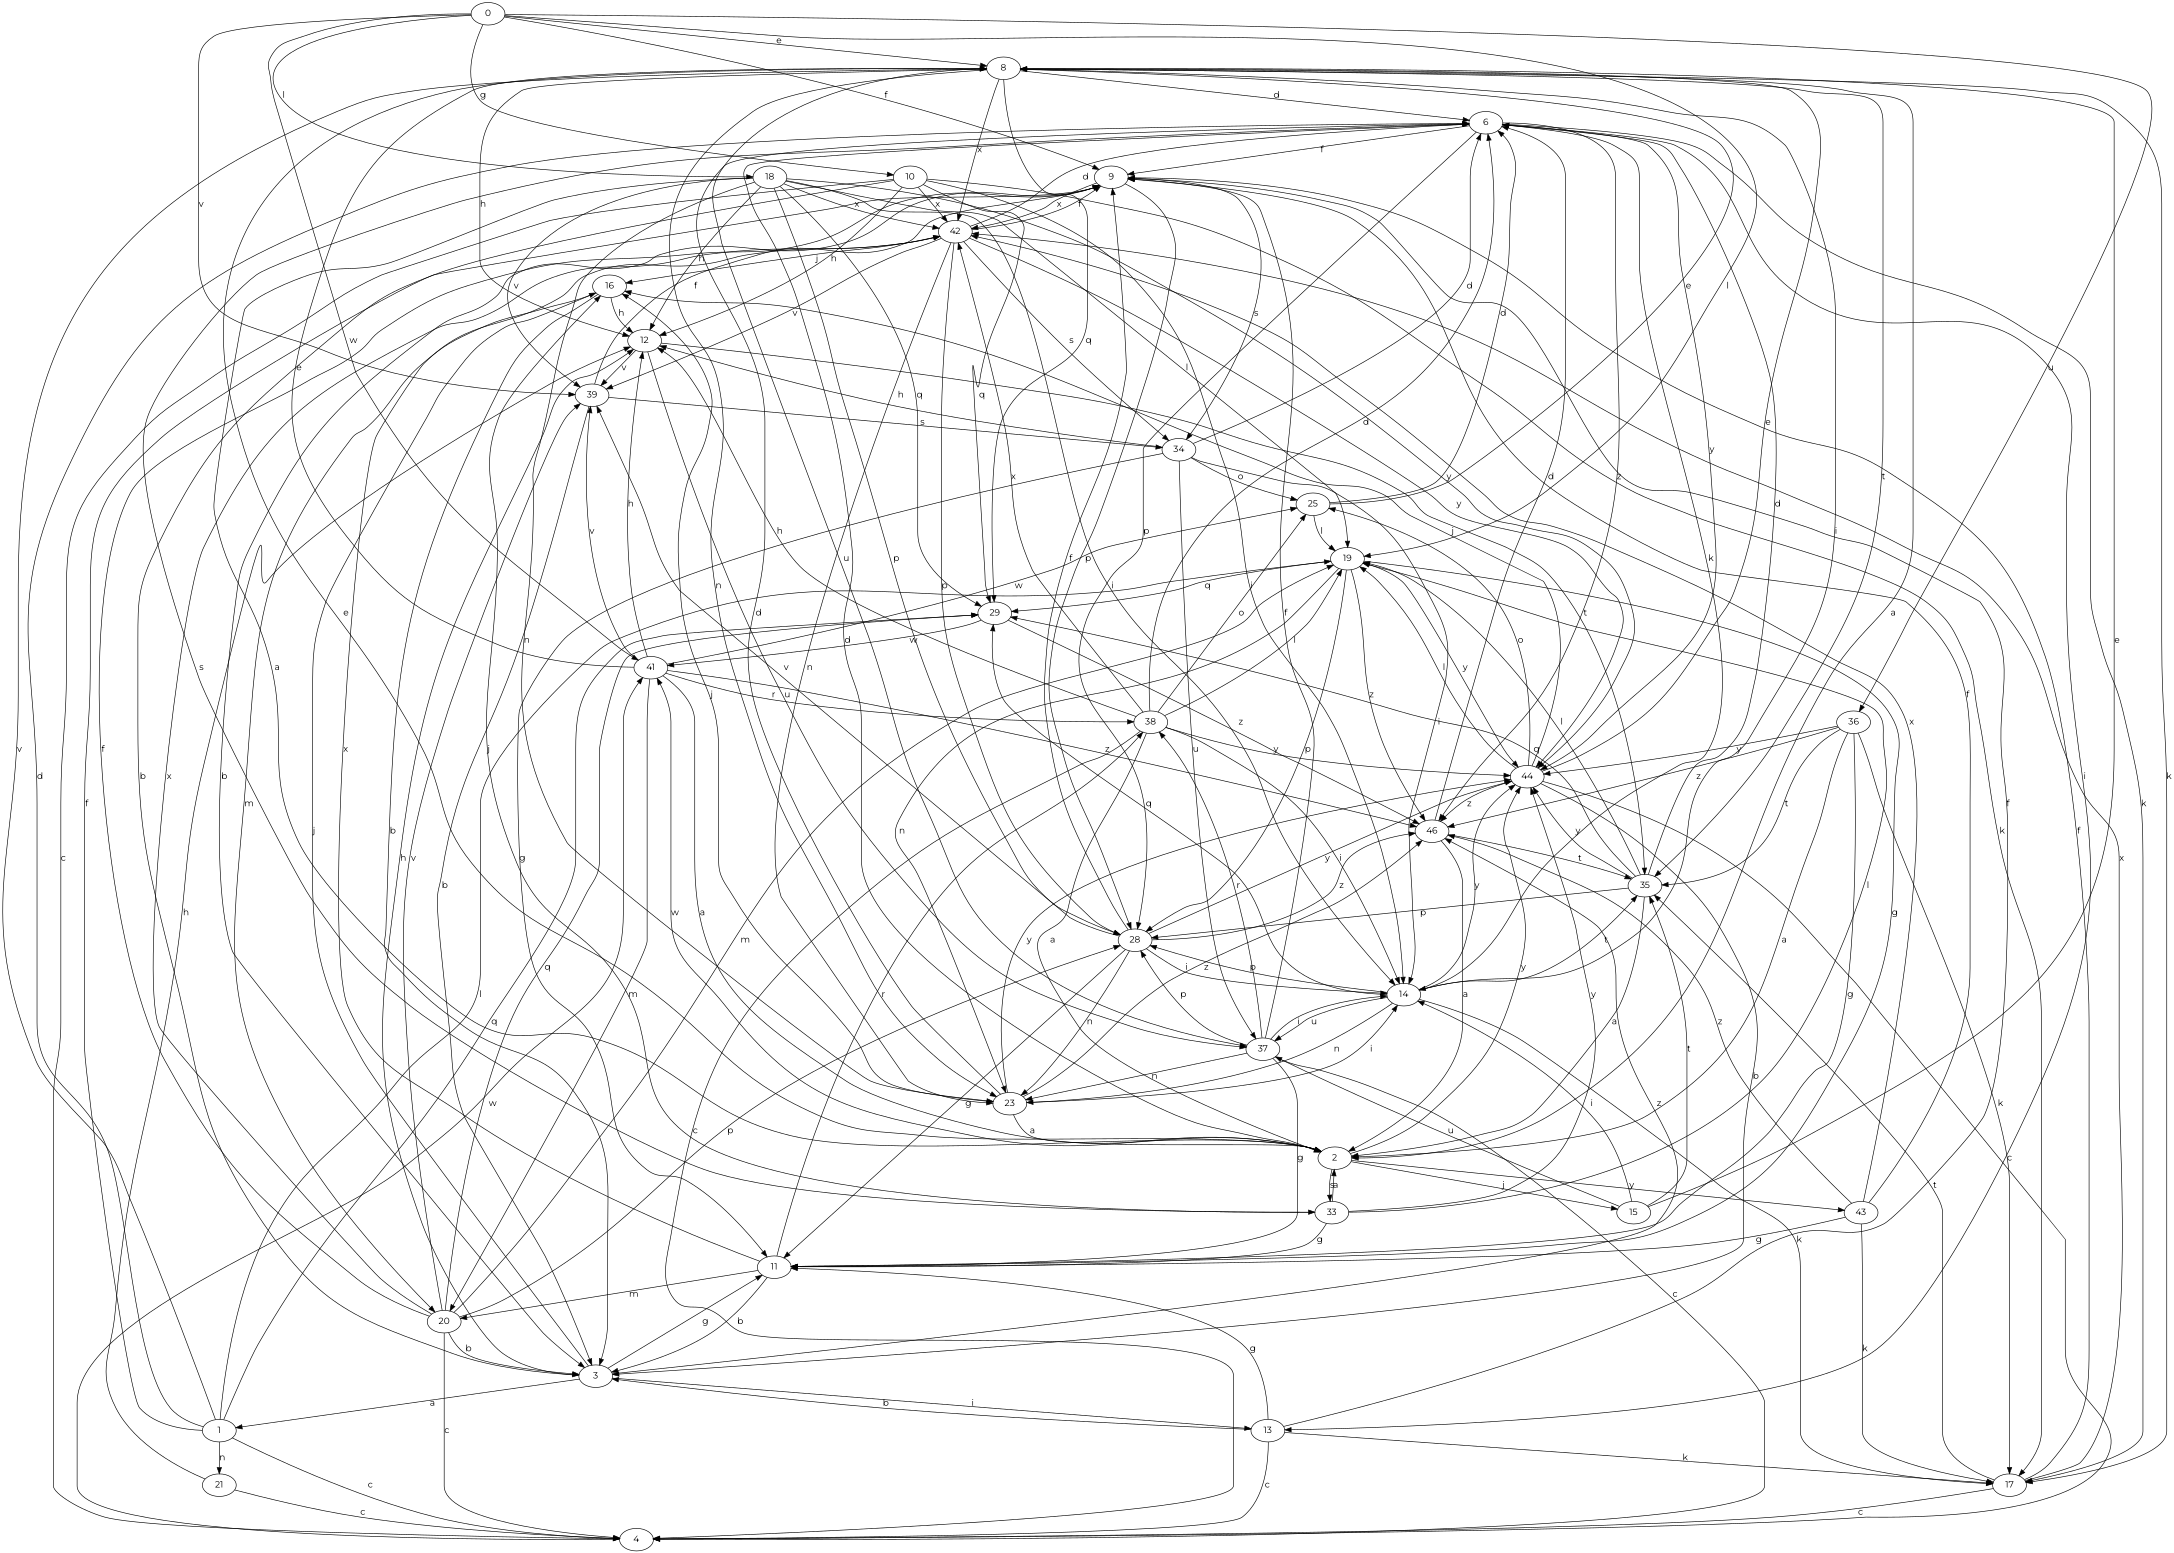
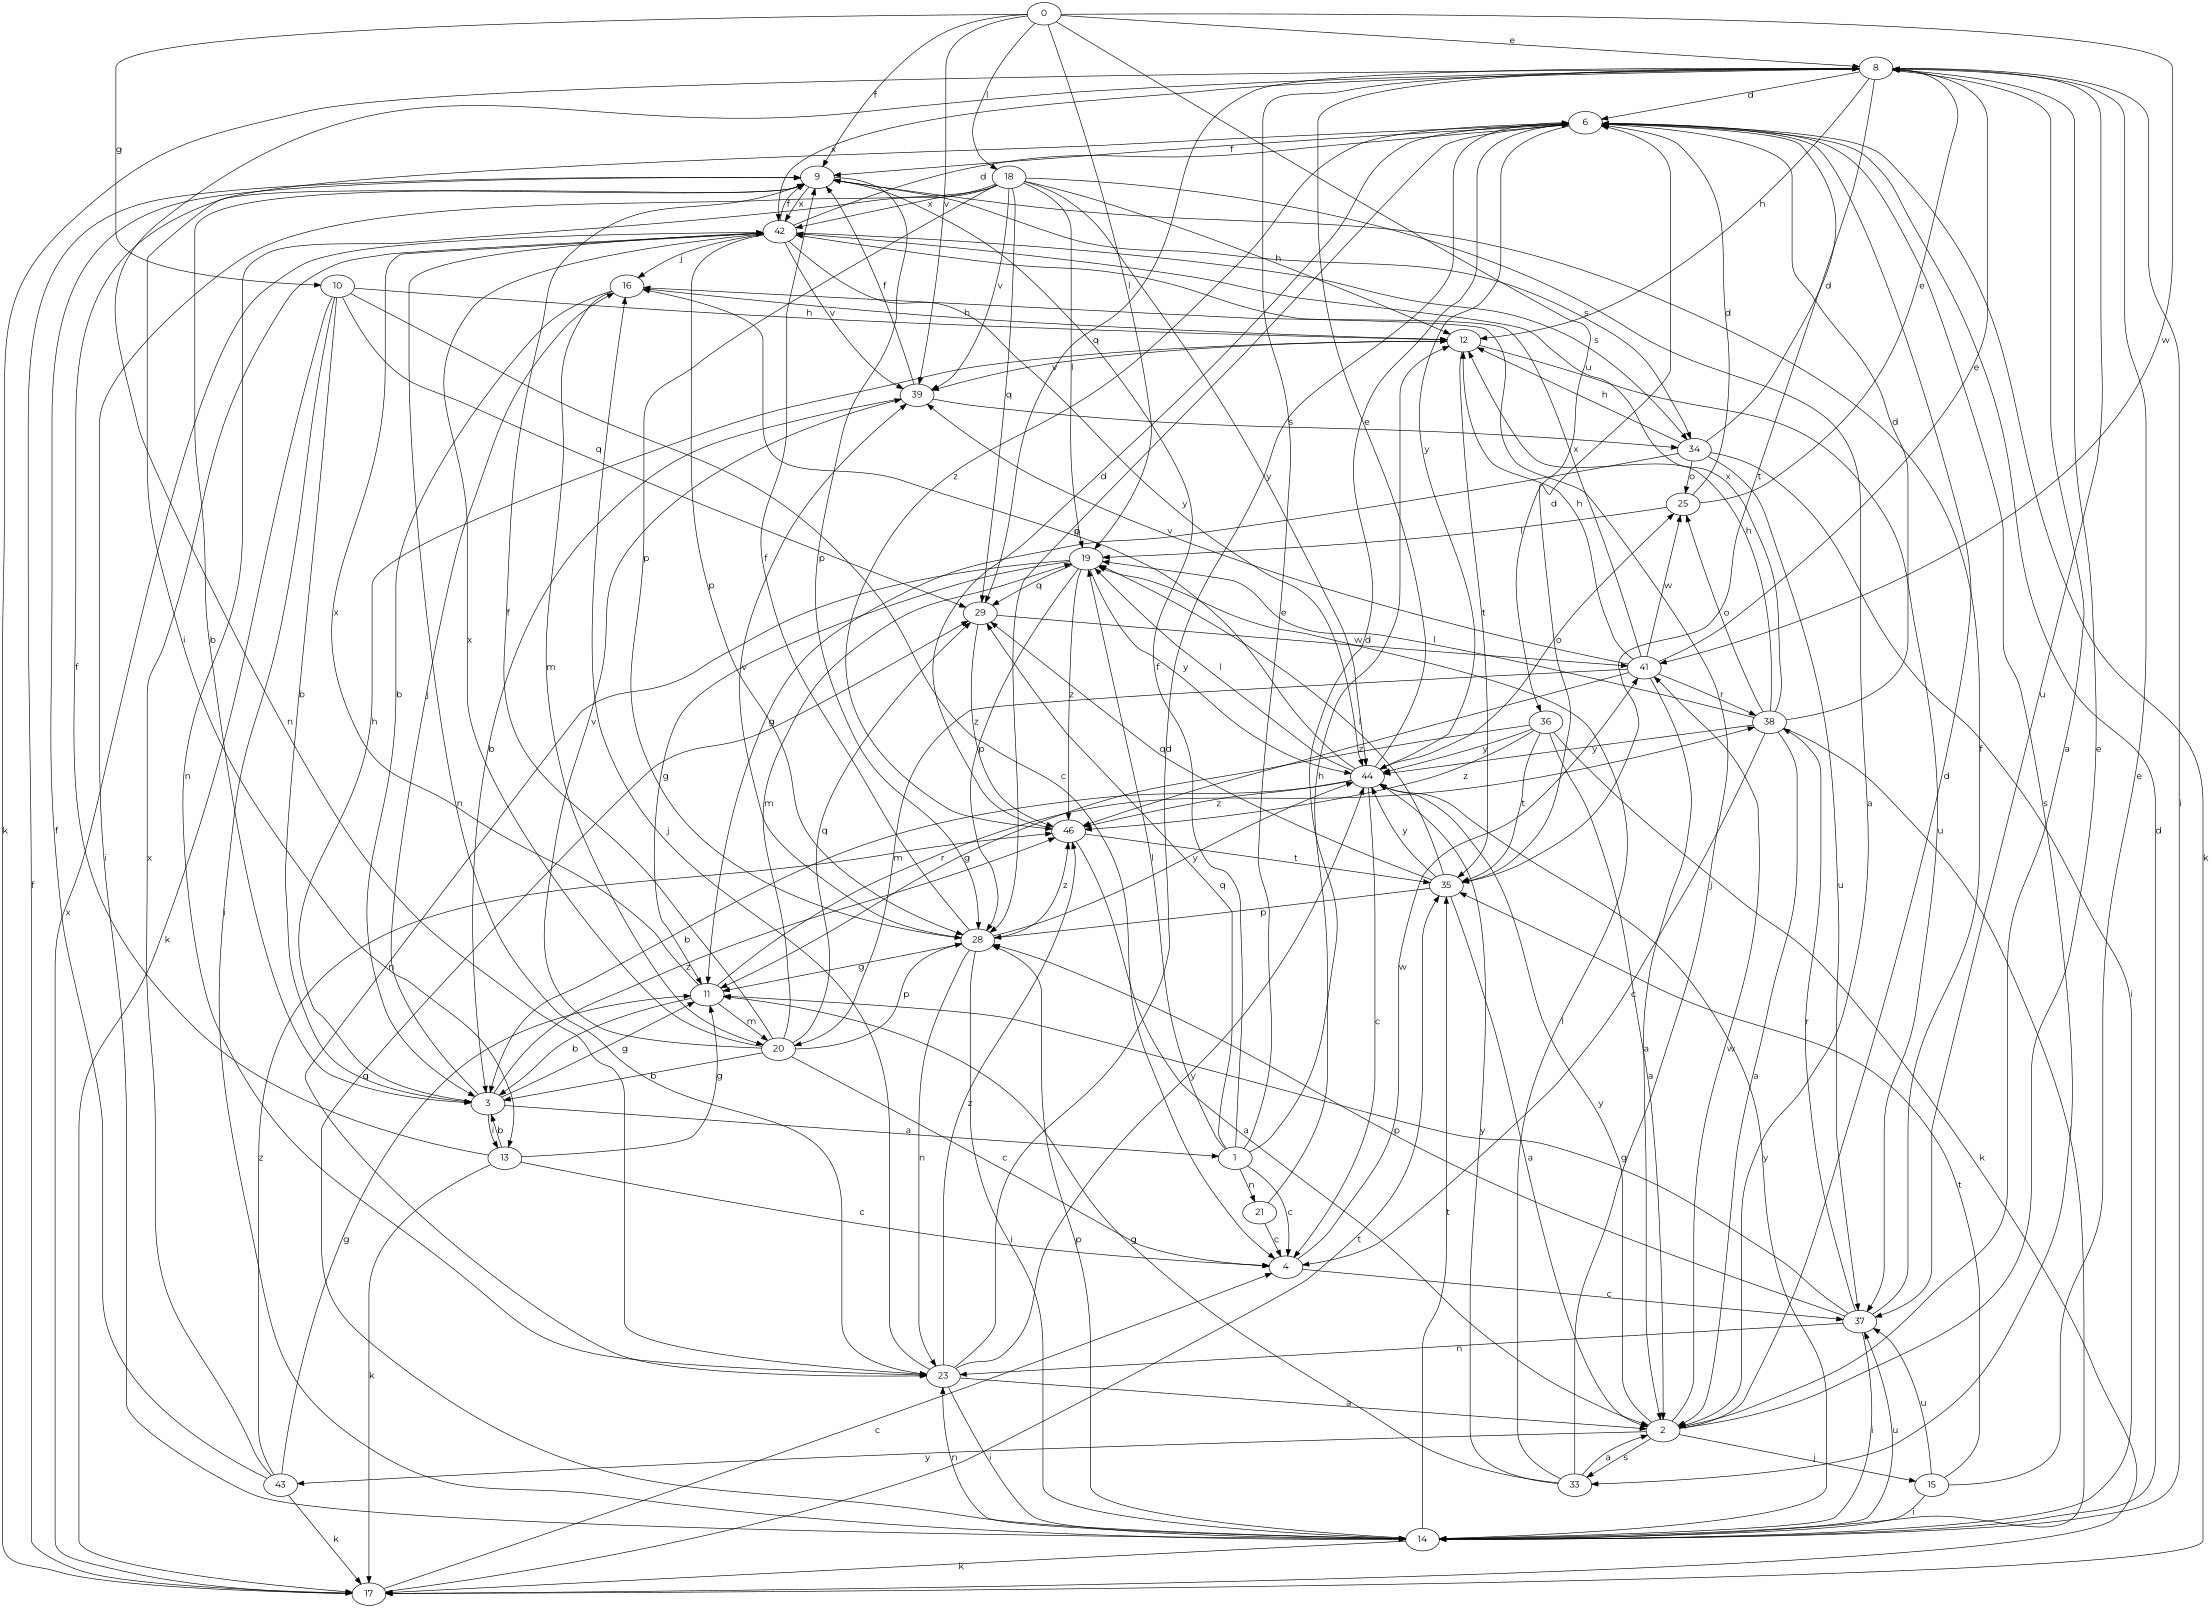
edge "10" -> "42": now "41" -> "42"
edge "14" -> "6": label "k" -> "d"
edge "1" -> "8": label "v" -> "e"
edge "37" -> "4": reversed
